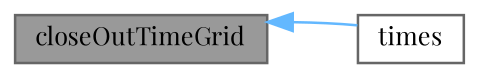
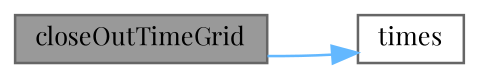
edge "times" -> "closeOutTimeGrid": reversed
